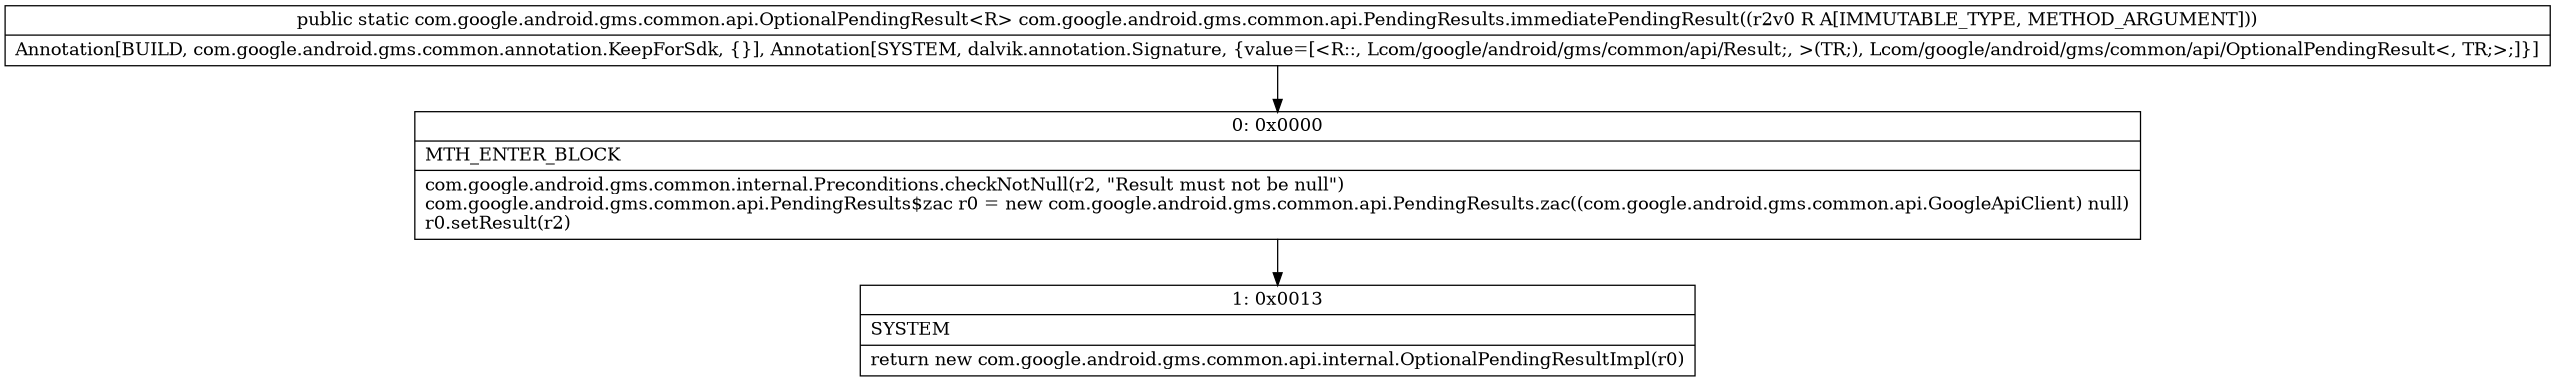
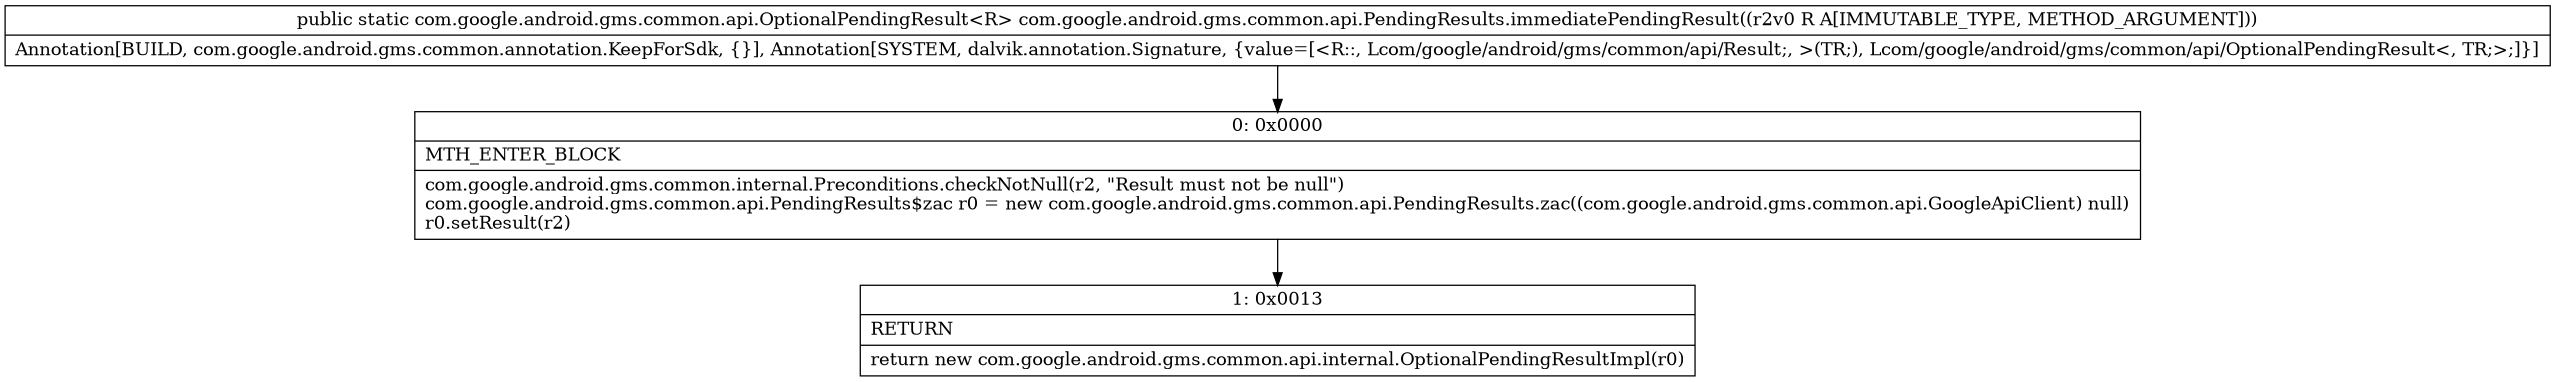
node "1: 0x0013": text "SYSTEM" -> "RETURN"
